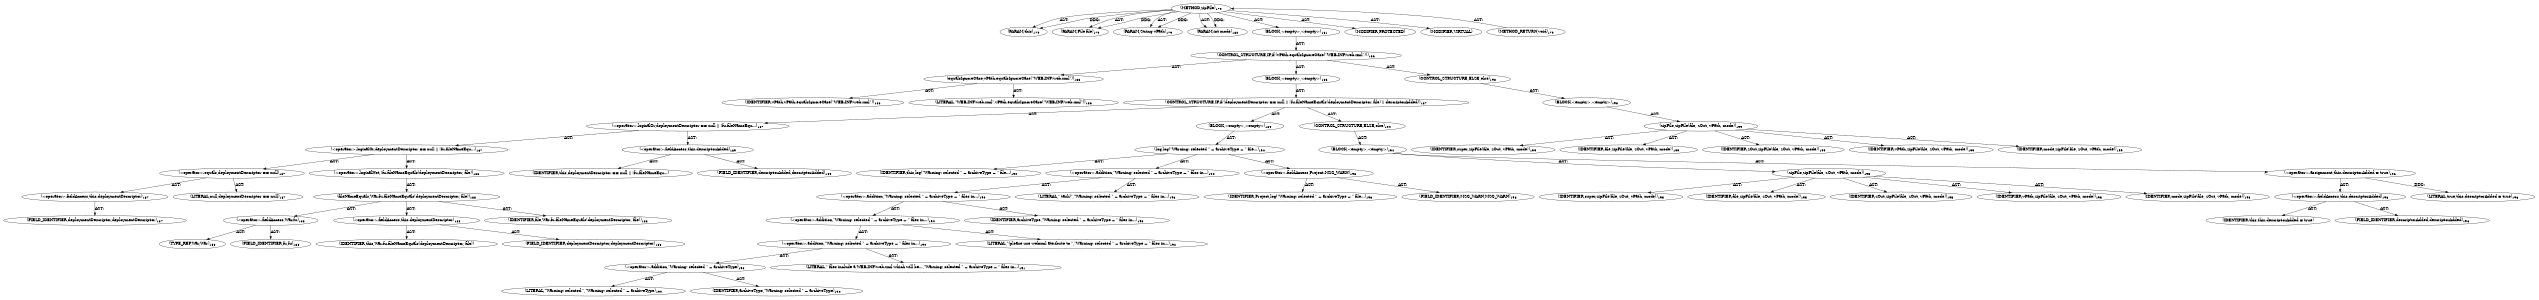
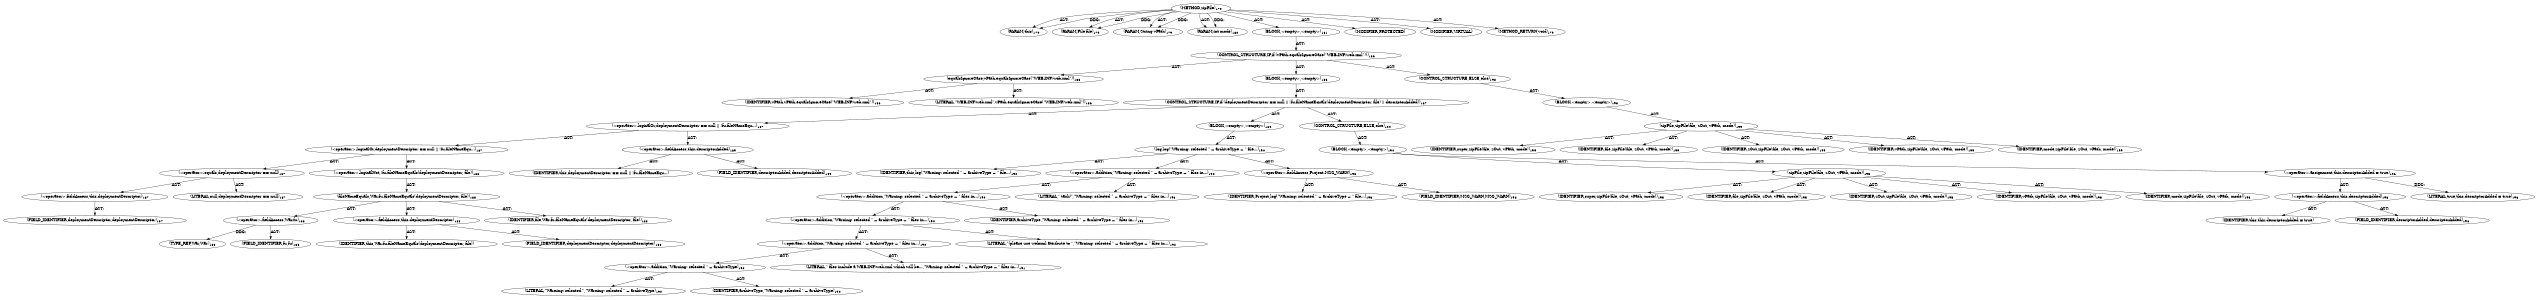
edge "(METHOD_RETURN,void)" -> "(METHOD,zipFile)": reversed
edge "(<operator>.fieldAccess,War.fu)" -> "(TYPE_REF,War,War)": label "AST: " -> "DDG: "
